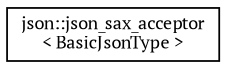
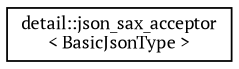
node "json::json_sax_acceptor < BasicJsonType >": label "json::json_sax_acceptor < BasicJsonType >" -> "detail::json_sax_acceptor < BasicJsonType >"
